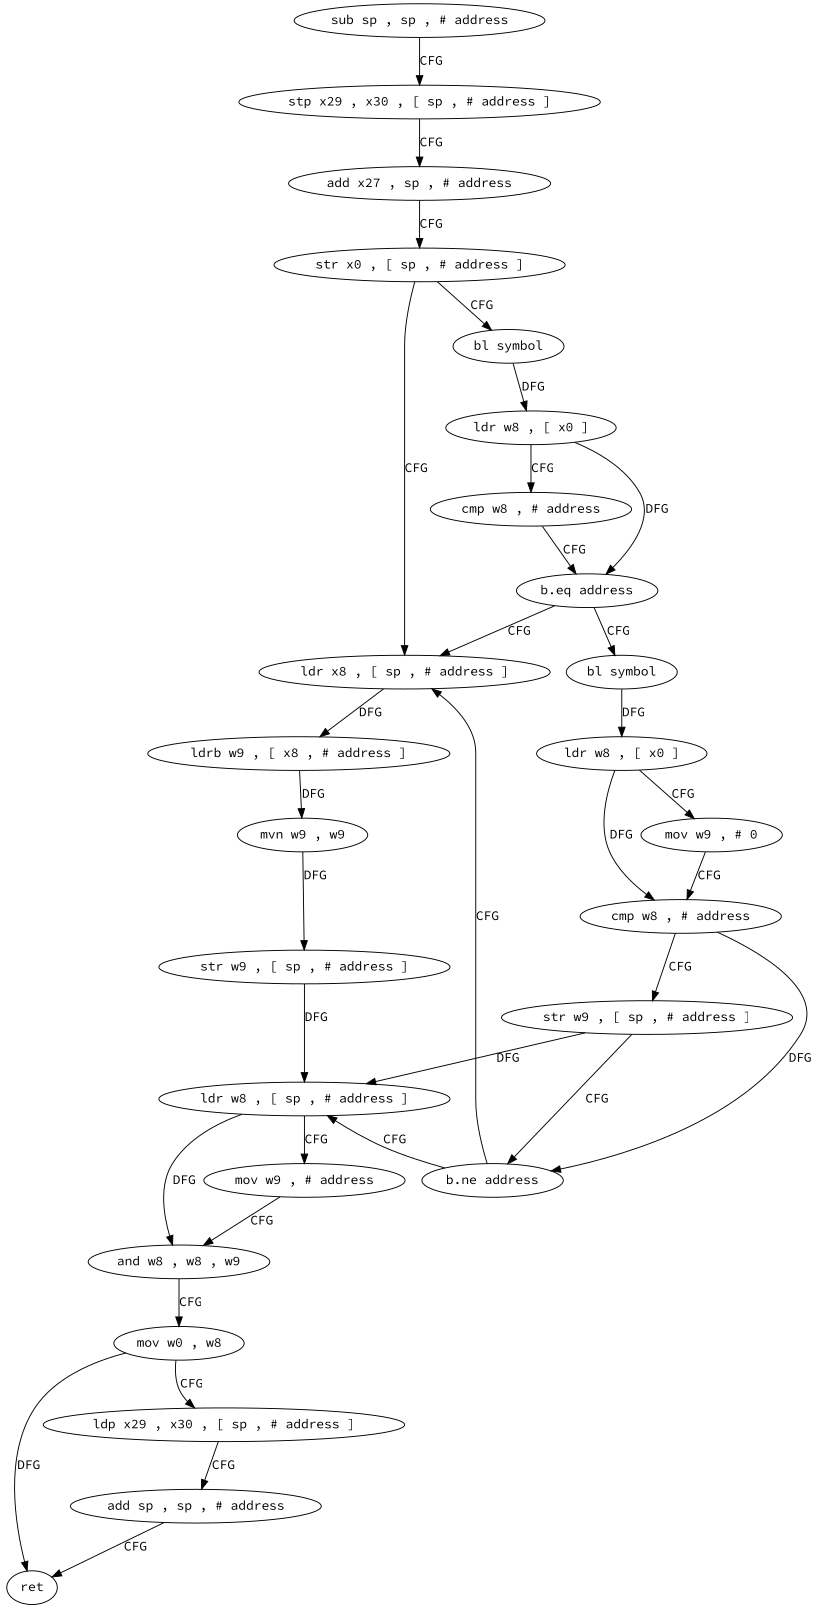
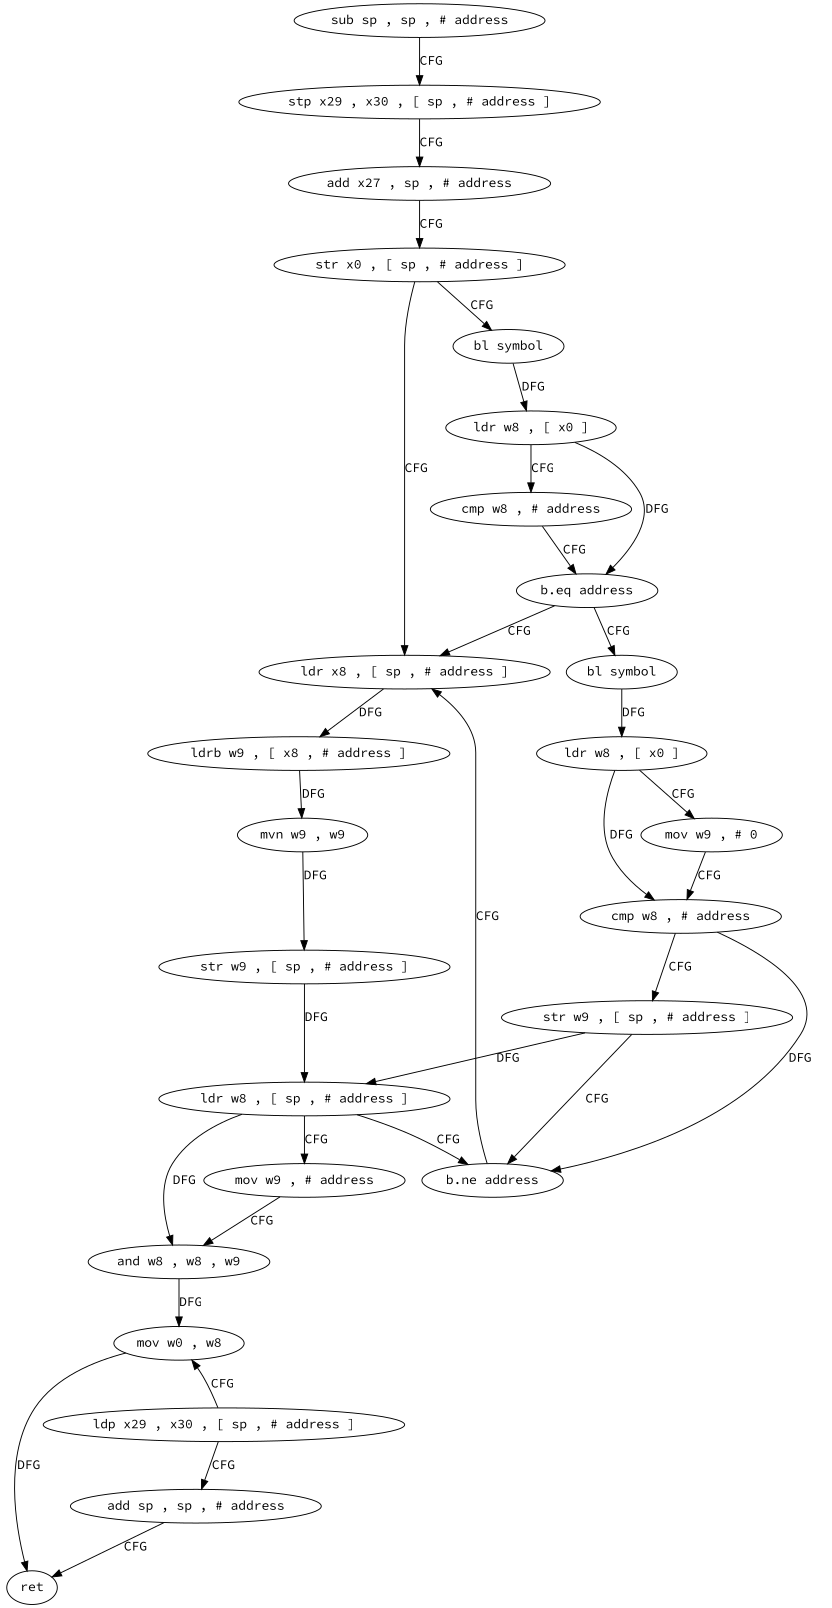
edge "b.ne address" -> "ldr w8 , [ sp , # address ]": reversed
edge "and w8 , w8 , w9" -> "mov w0 , w8": label "CFG" -> "DFG"
edge "mov w0 , w8" -> "ldp x29 , x30 , [ sp , # address ]": reversed
